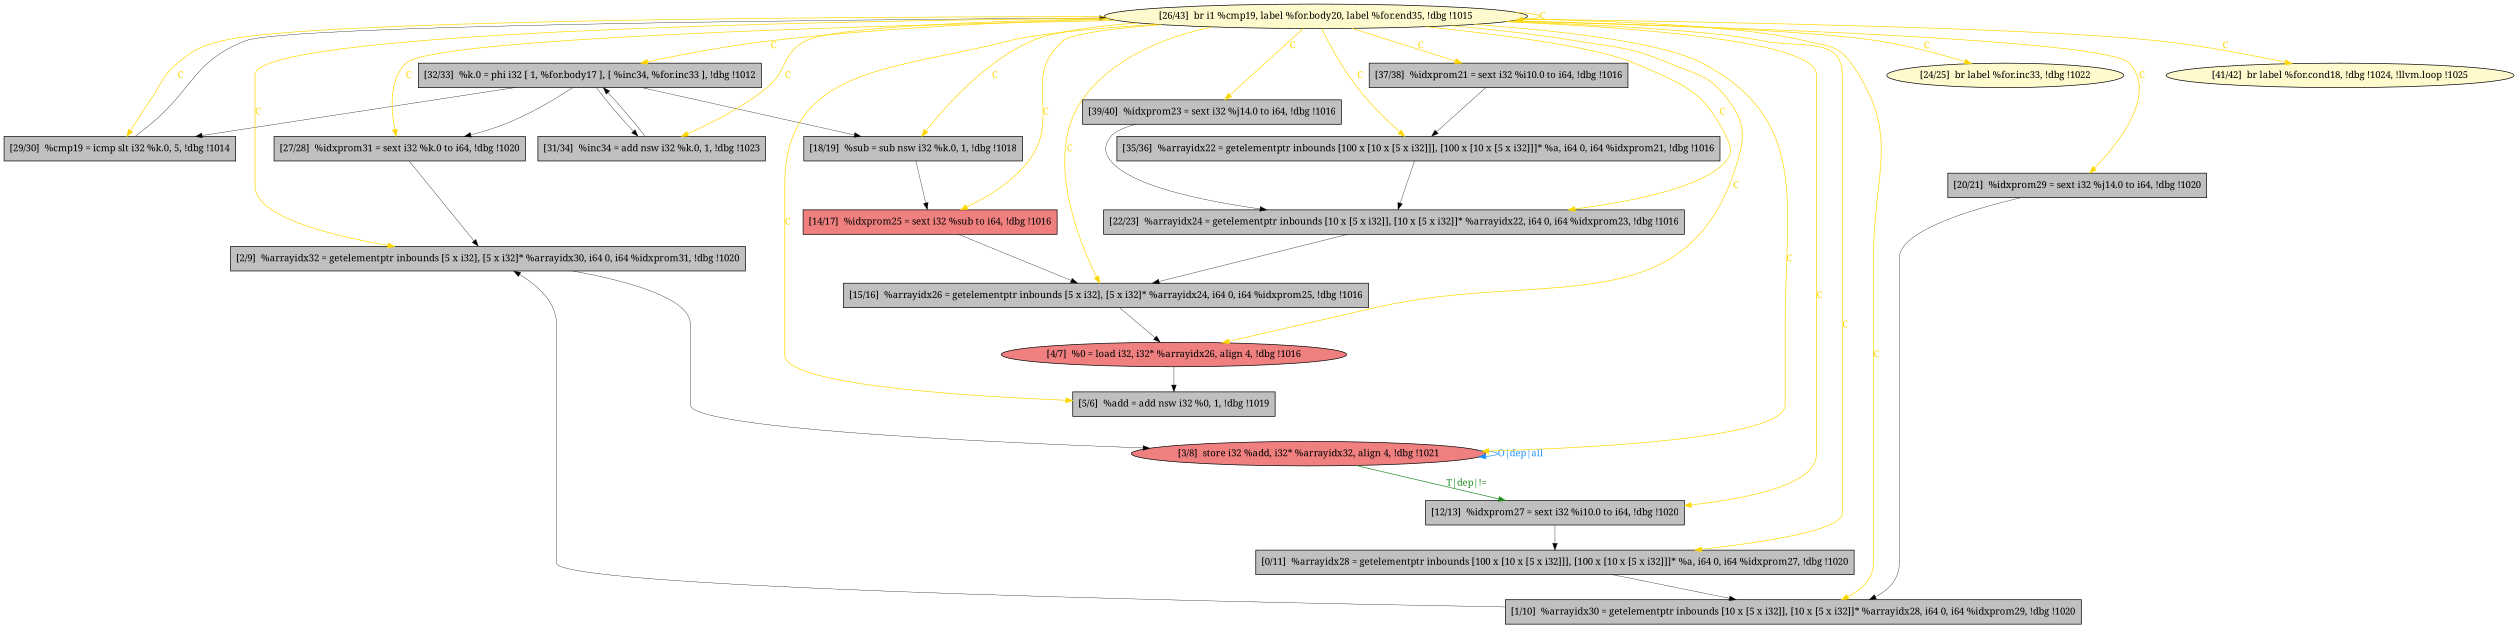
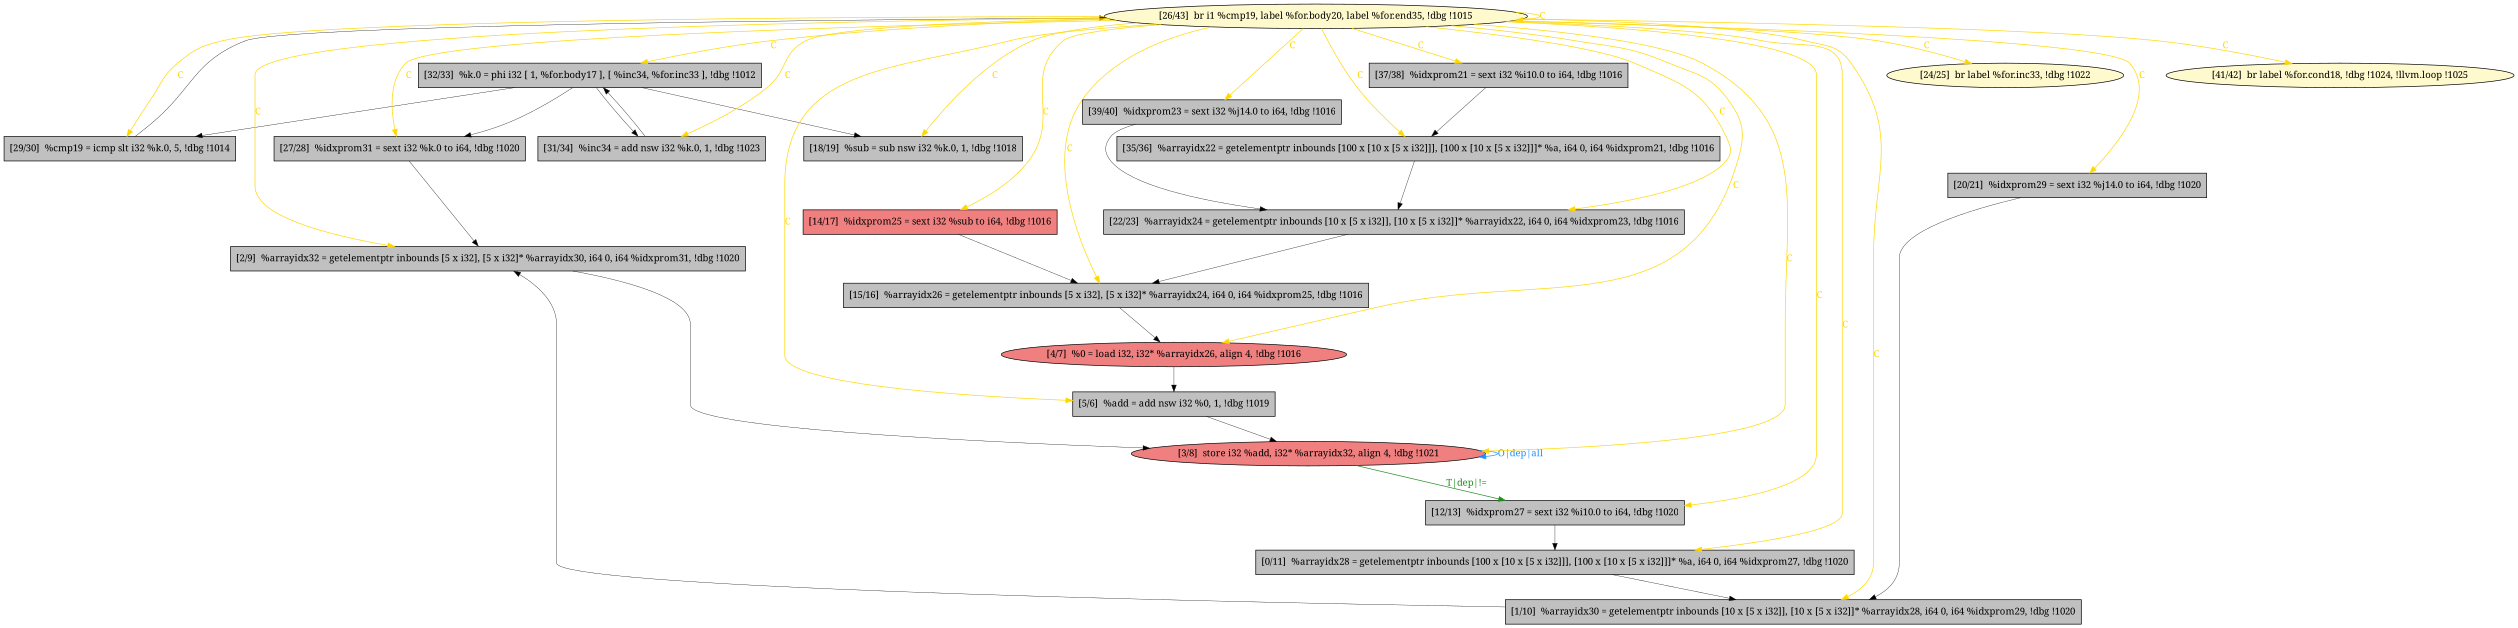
edge "[18/19]  %sub = sub nsw i32 %k.0, 1, !dbg !1018" -> "[14/17]  %idxprom25 = sext i32 %sub to i64, !dbg !1016": removed
edge "[5/6]  %add = add nsw i32 %0, 1, !dbg !1019" -> "[3/8]  store i32 %add, i32* %arrayidx32, align 4, !dbg !1021": added
